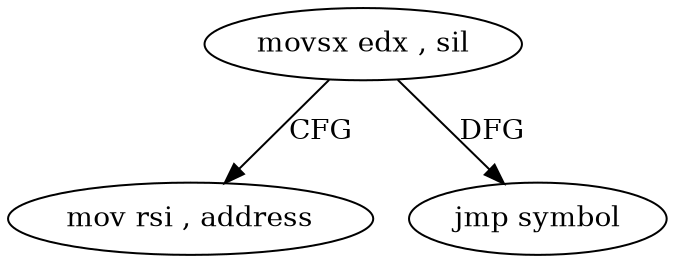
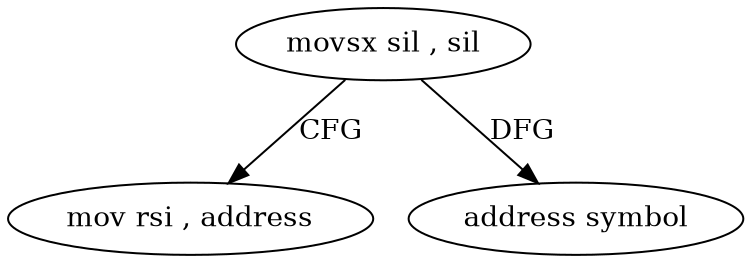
node "movsx edx , sil": label "movsx edx , sil" -> "movsx sil , sil"
node "jmp symbol": label "jmp symbol" -> "address symbol"
